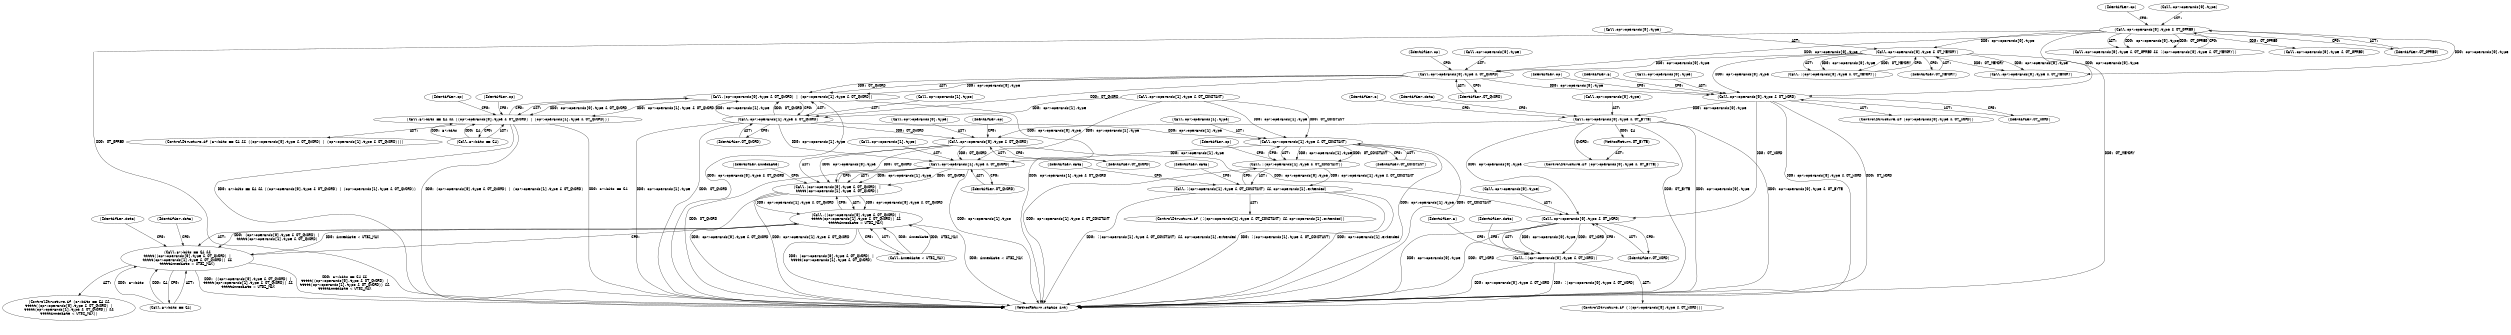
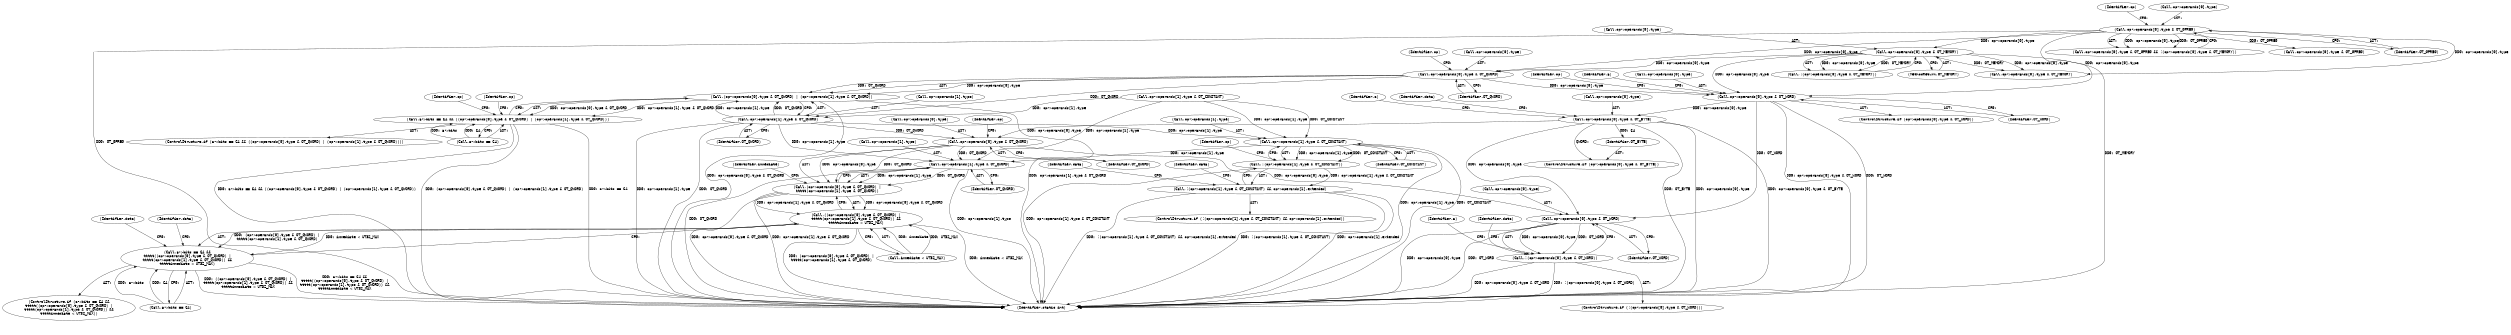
node "(Identifier,OT_MEMORY)": label "(Identifier,OT_MEMORY)" -> "(MethodReturn,OT_MEMORY)"
node "(MethodReturn,OT_BYTE)": label "(MethodReturn,OT_BYTE)" -> "(Identifier,OT_BYTE)"
node "(MethodReturn,static int)": label "(MethodReturn,static int)" -> "(Identifier,static int)"
